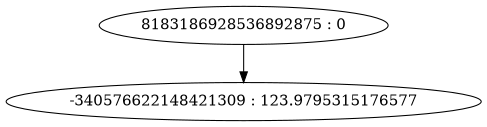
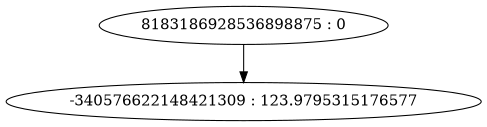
node "8183186928536892875 : 0": label "8183186928536892875 : 0" -> "8183186928536898875 : 0"
